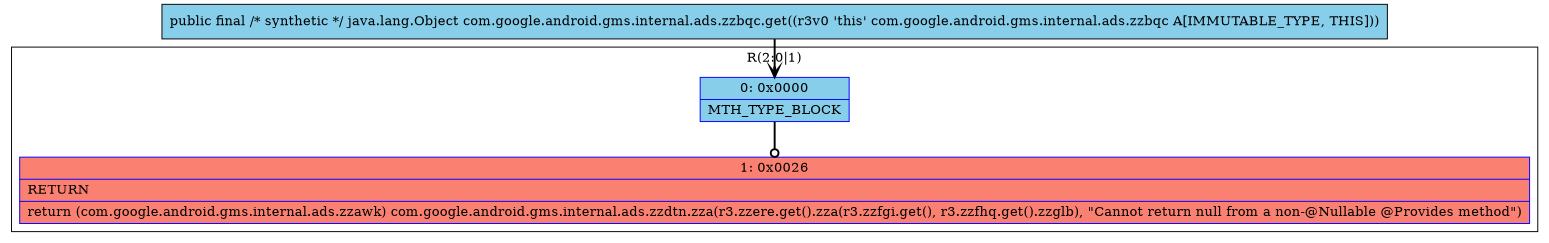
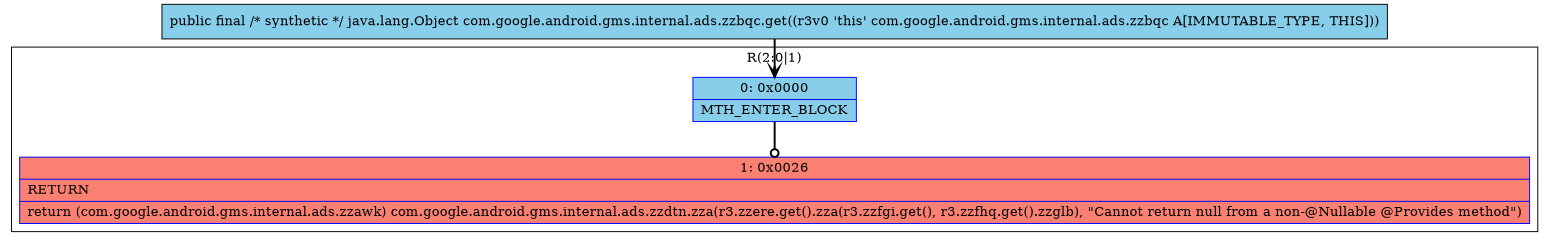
node "0: 0x0000": text "MTH_TYPE_BLOCK" -> "MTH_ENTER_BLOCK"
